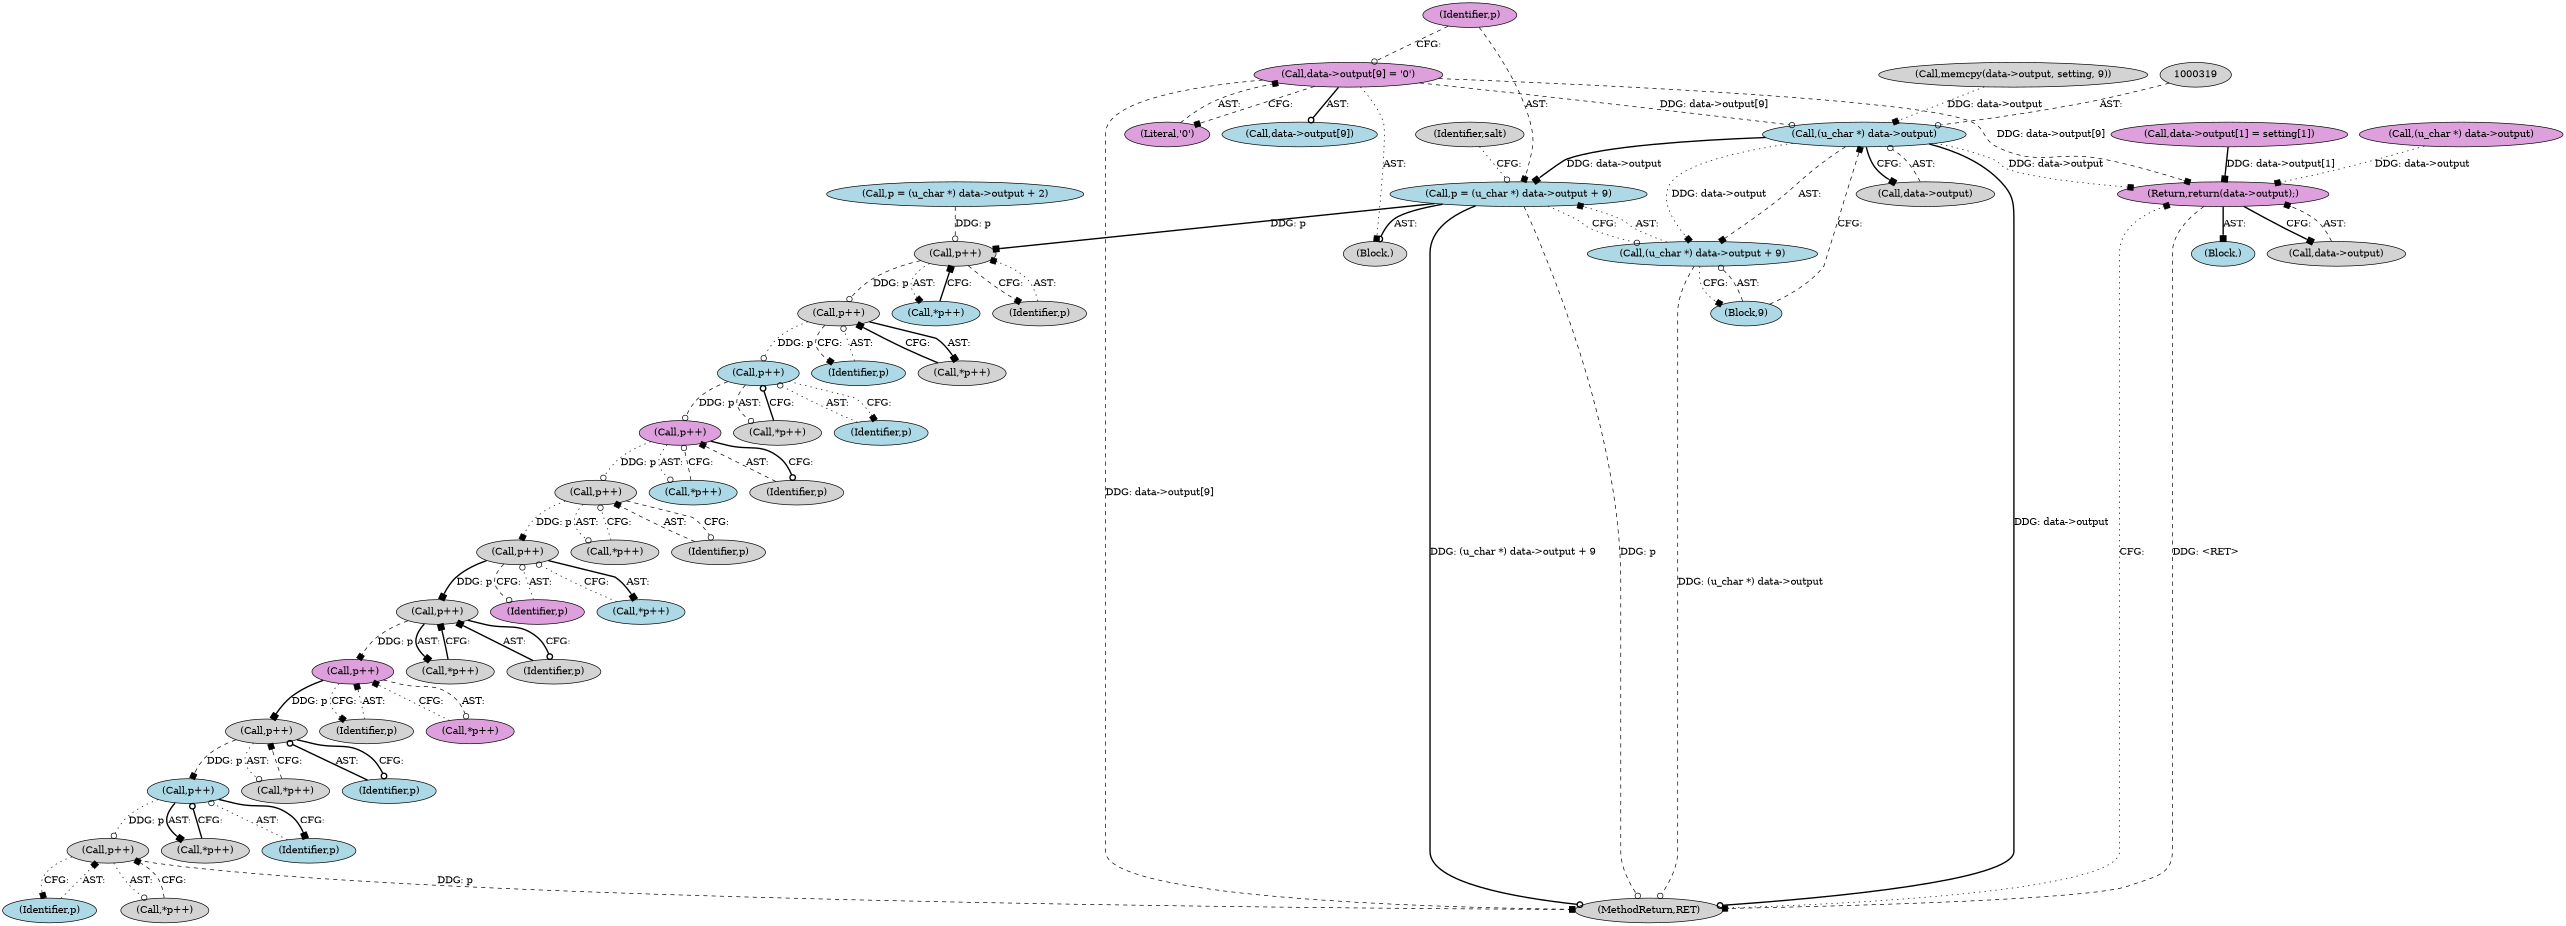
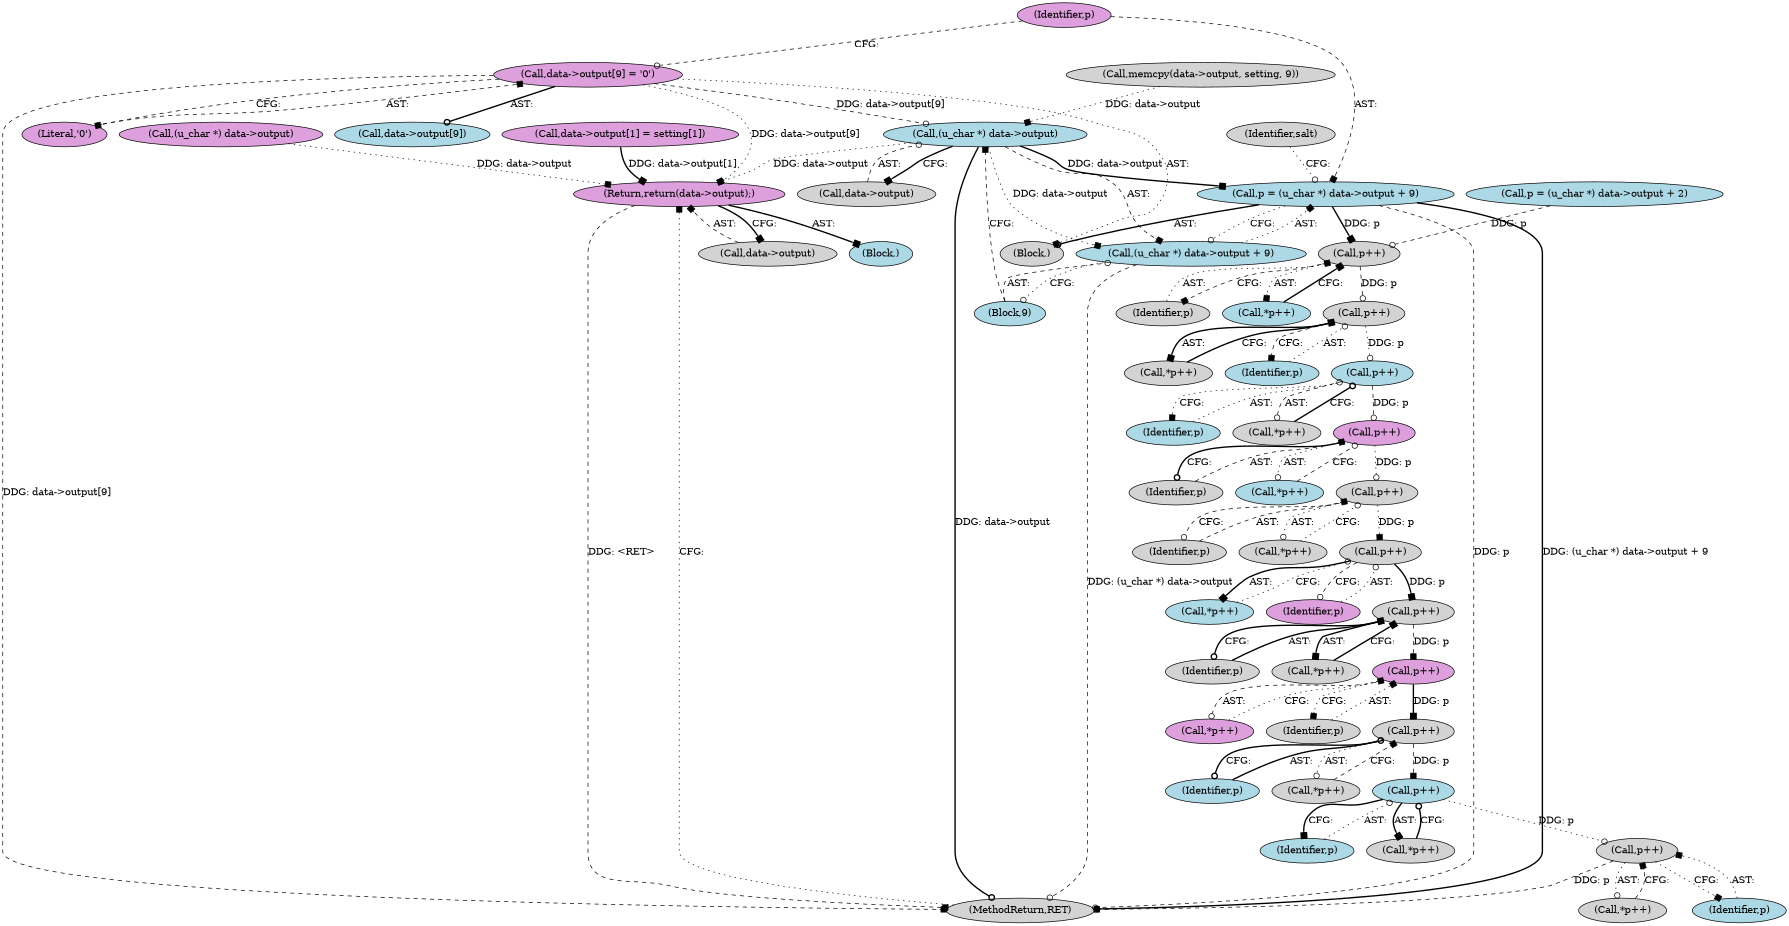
node "1000319": removed
edge "(Call,data->output[9] = '0')" -> "(Return,return(data->output);)": style dashed -> dotted
edge "(Call,(u_char *) data->output + 9)" -> "(Block,9)": arrowhead box -> odot
